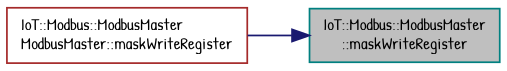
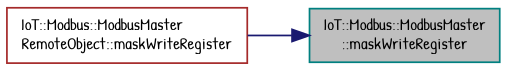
node "IoT::Modbus::ModbusMaster ModbusMaster::maskWriteRegister": label "IoT::Modbus::ModbusMaster ModbusMaster::maskWriteRegister" -> "IoT::Modbus::ModbusMaster RemoteObject::maskWriteRegister"
